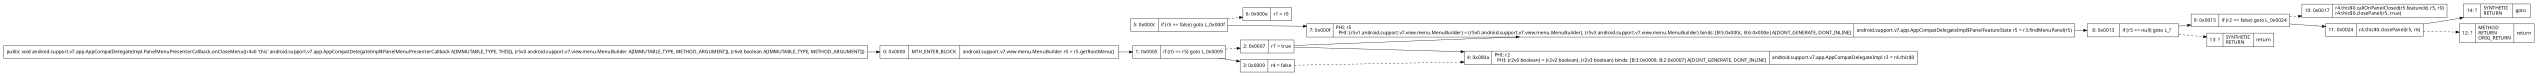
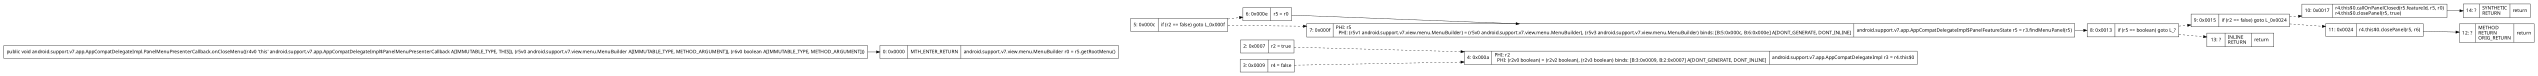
node "14: ?": text "goto" -> "return"
node "6: 0x000e": text "r1 = r0" -> "r5 = r0"
edge "11: 0x0024" -> "14: ?": now "10: 0x0017" -> "14: ?"
node "5: 0x000c": text "if (r5 == false) goto L_0x000f" -> "if (r2 == false) goto L_0x000f"
edge "9: 0x0015" -> "11: 0x0024": style solid -> dashed
edge "5: 0x000c" -> "7: 0x000f": style solid -> dashed
edge "8: 0x0013" -> "9: 0x0015": style solid -> dashed
node "8: 0x0013": text "if (r5 == null) goto L_?" -> "if (r5 == boolean) goto L_?"
edge "11: 0x0024" -> "12: ?": style dashed -> solid
node "13: ?": text "SYNTHETIC" -> "INLINE"
edge "2: 0x0007" -> "7: 0x000f": now "6: 0x000e" -> "7: 0x000f"
node "2: 0x0007": text "r7 = true" -> "r2 = true"
edge "2: 0x0007" -> "4: 0x000a": style solid -> dashed
node "0: 0x0000": text "MTH_ENTER_BLOCK" -> "MTH_ENTER_RETURN"
node "1: 0x0005": removed
